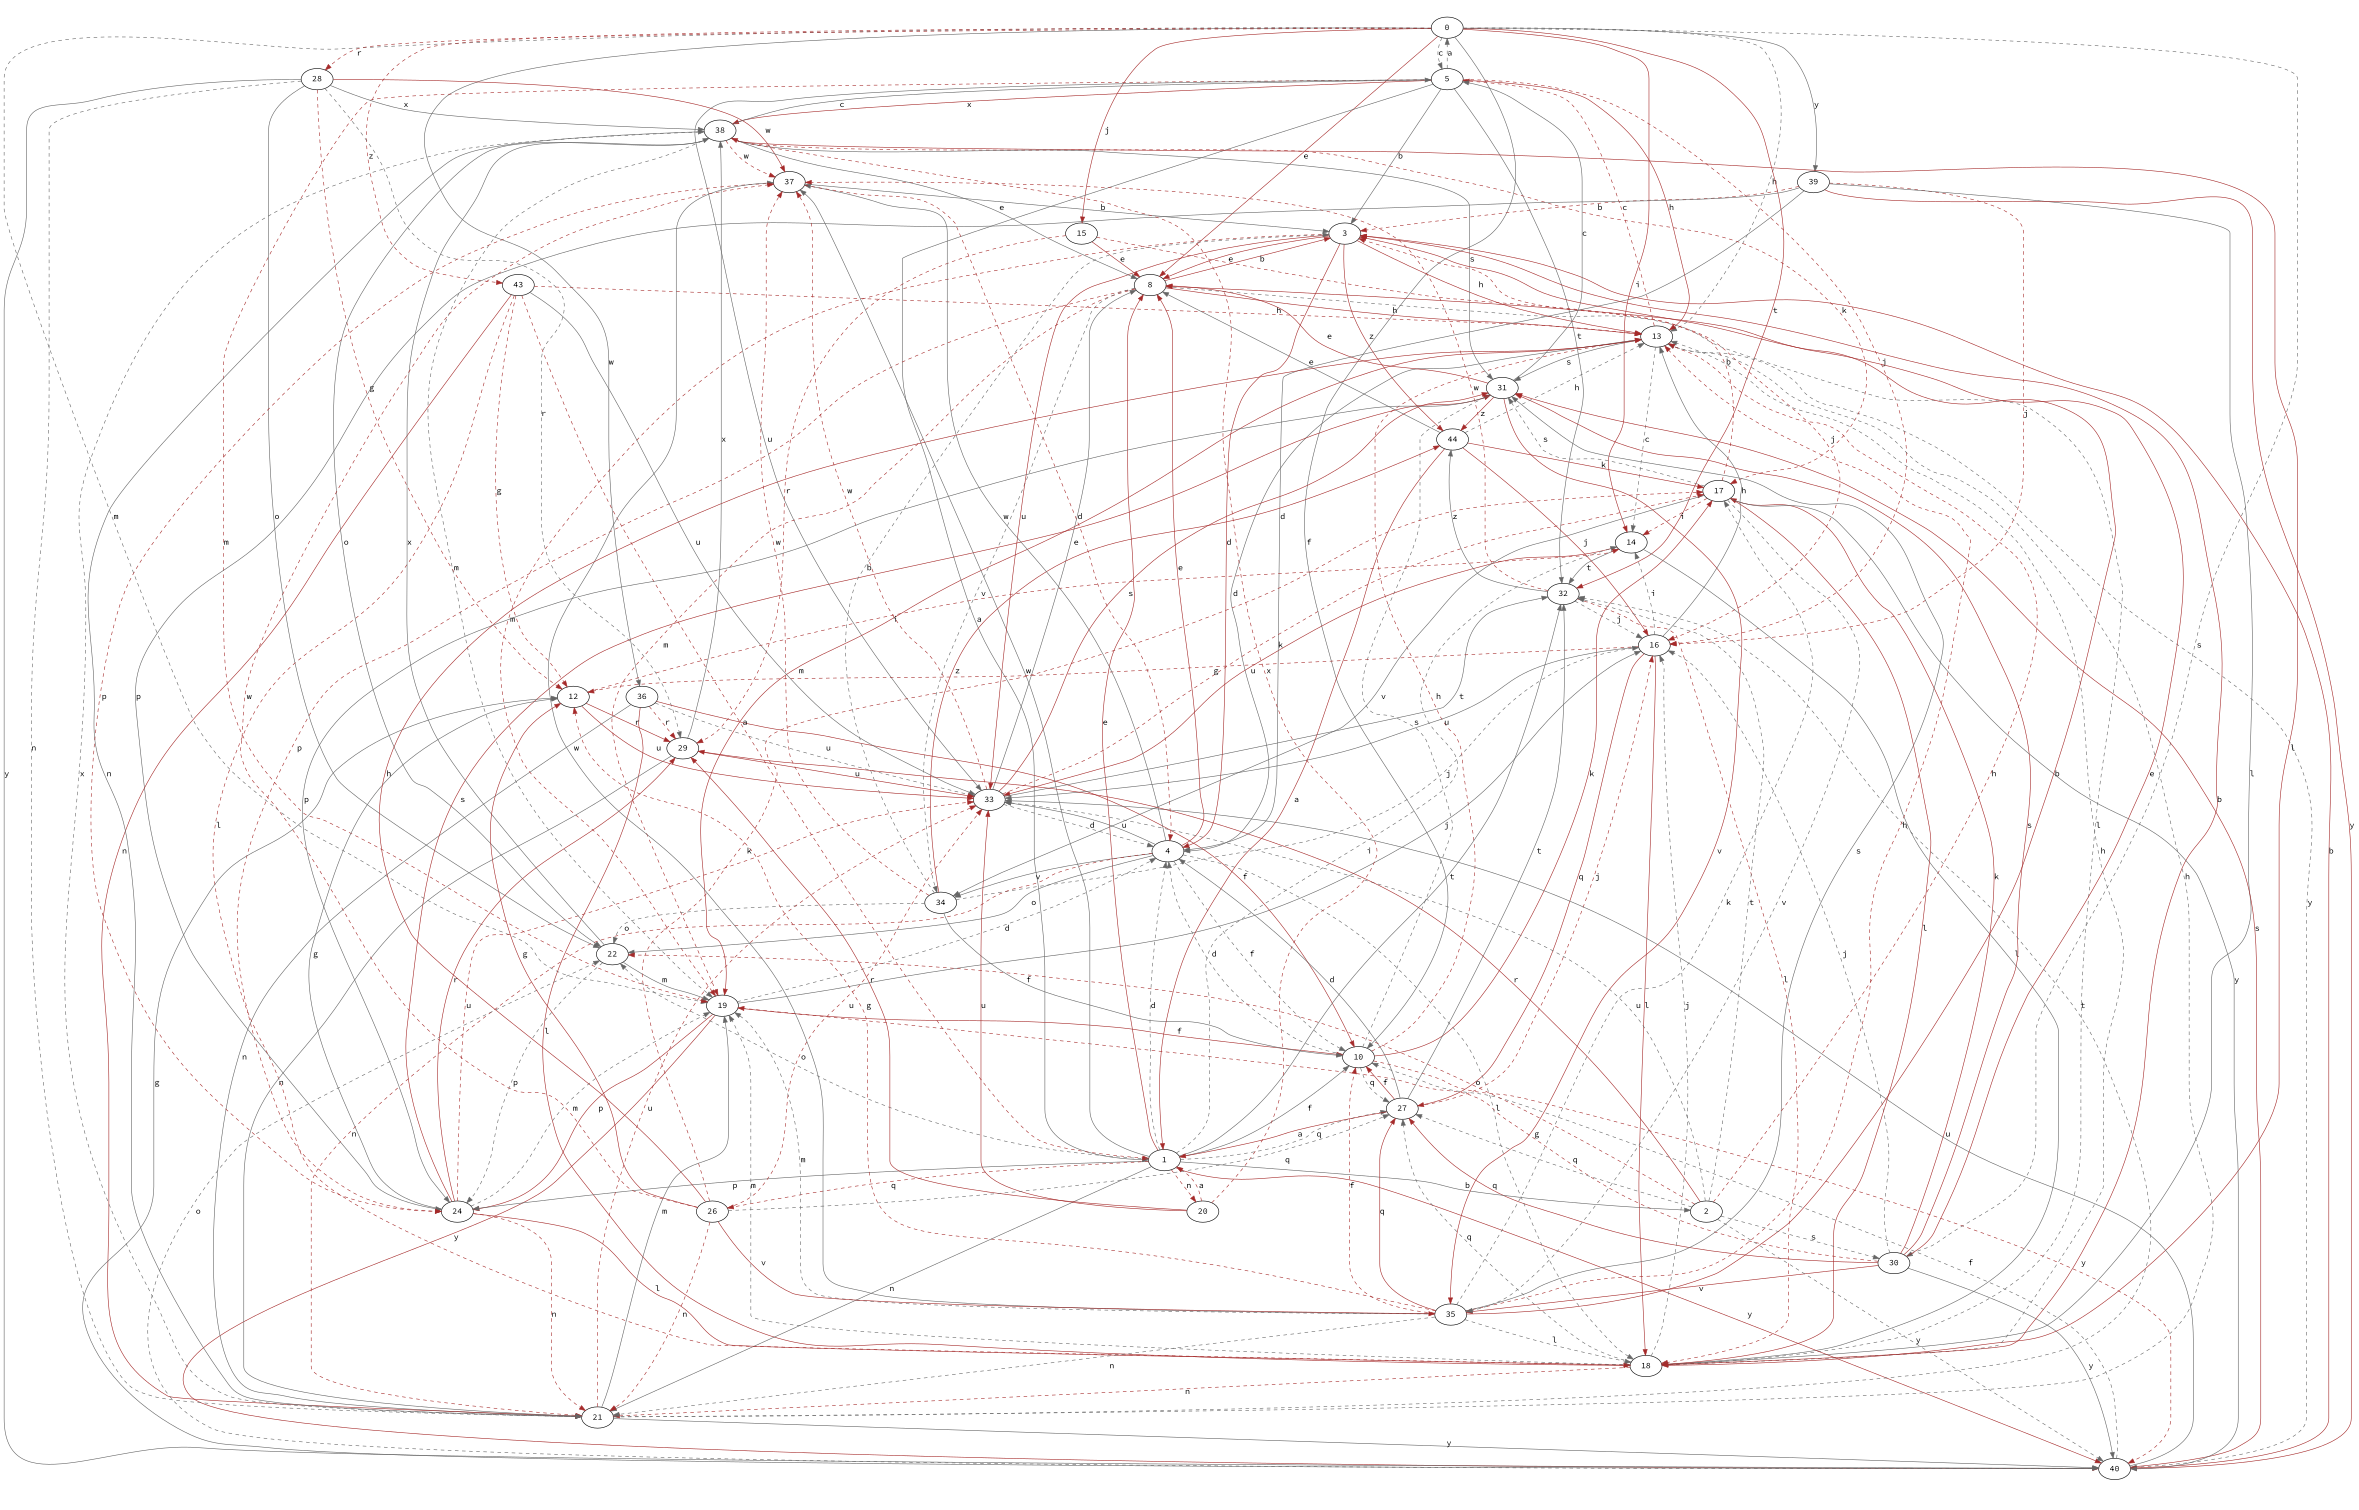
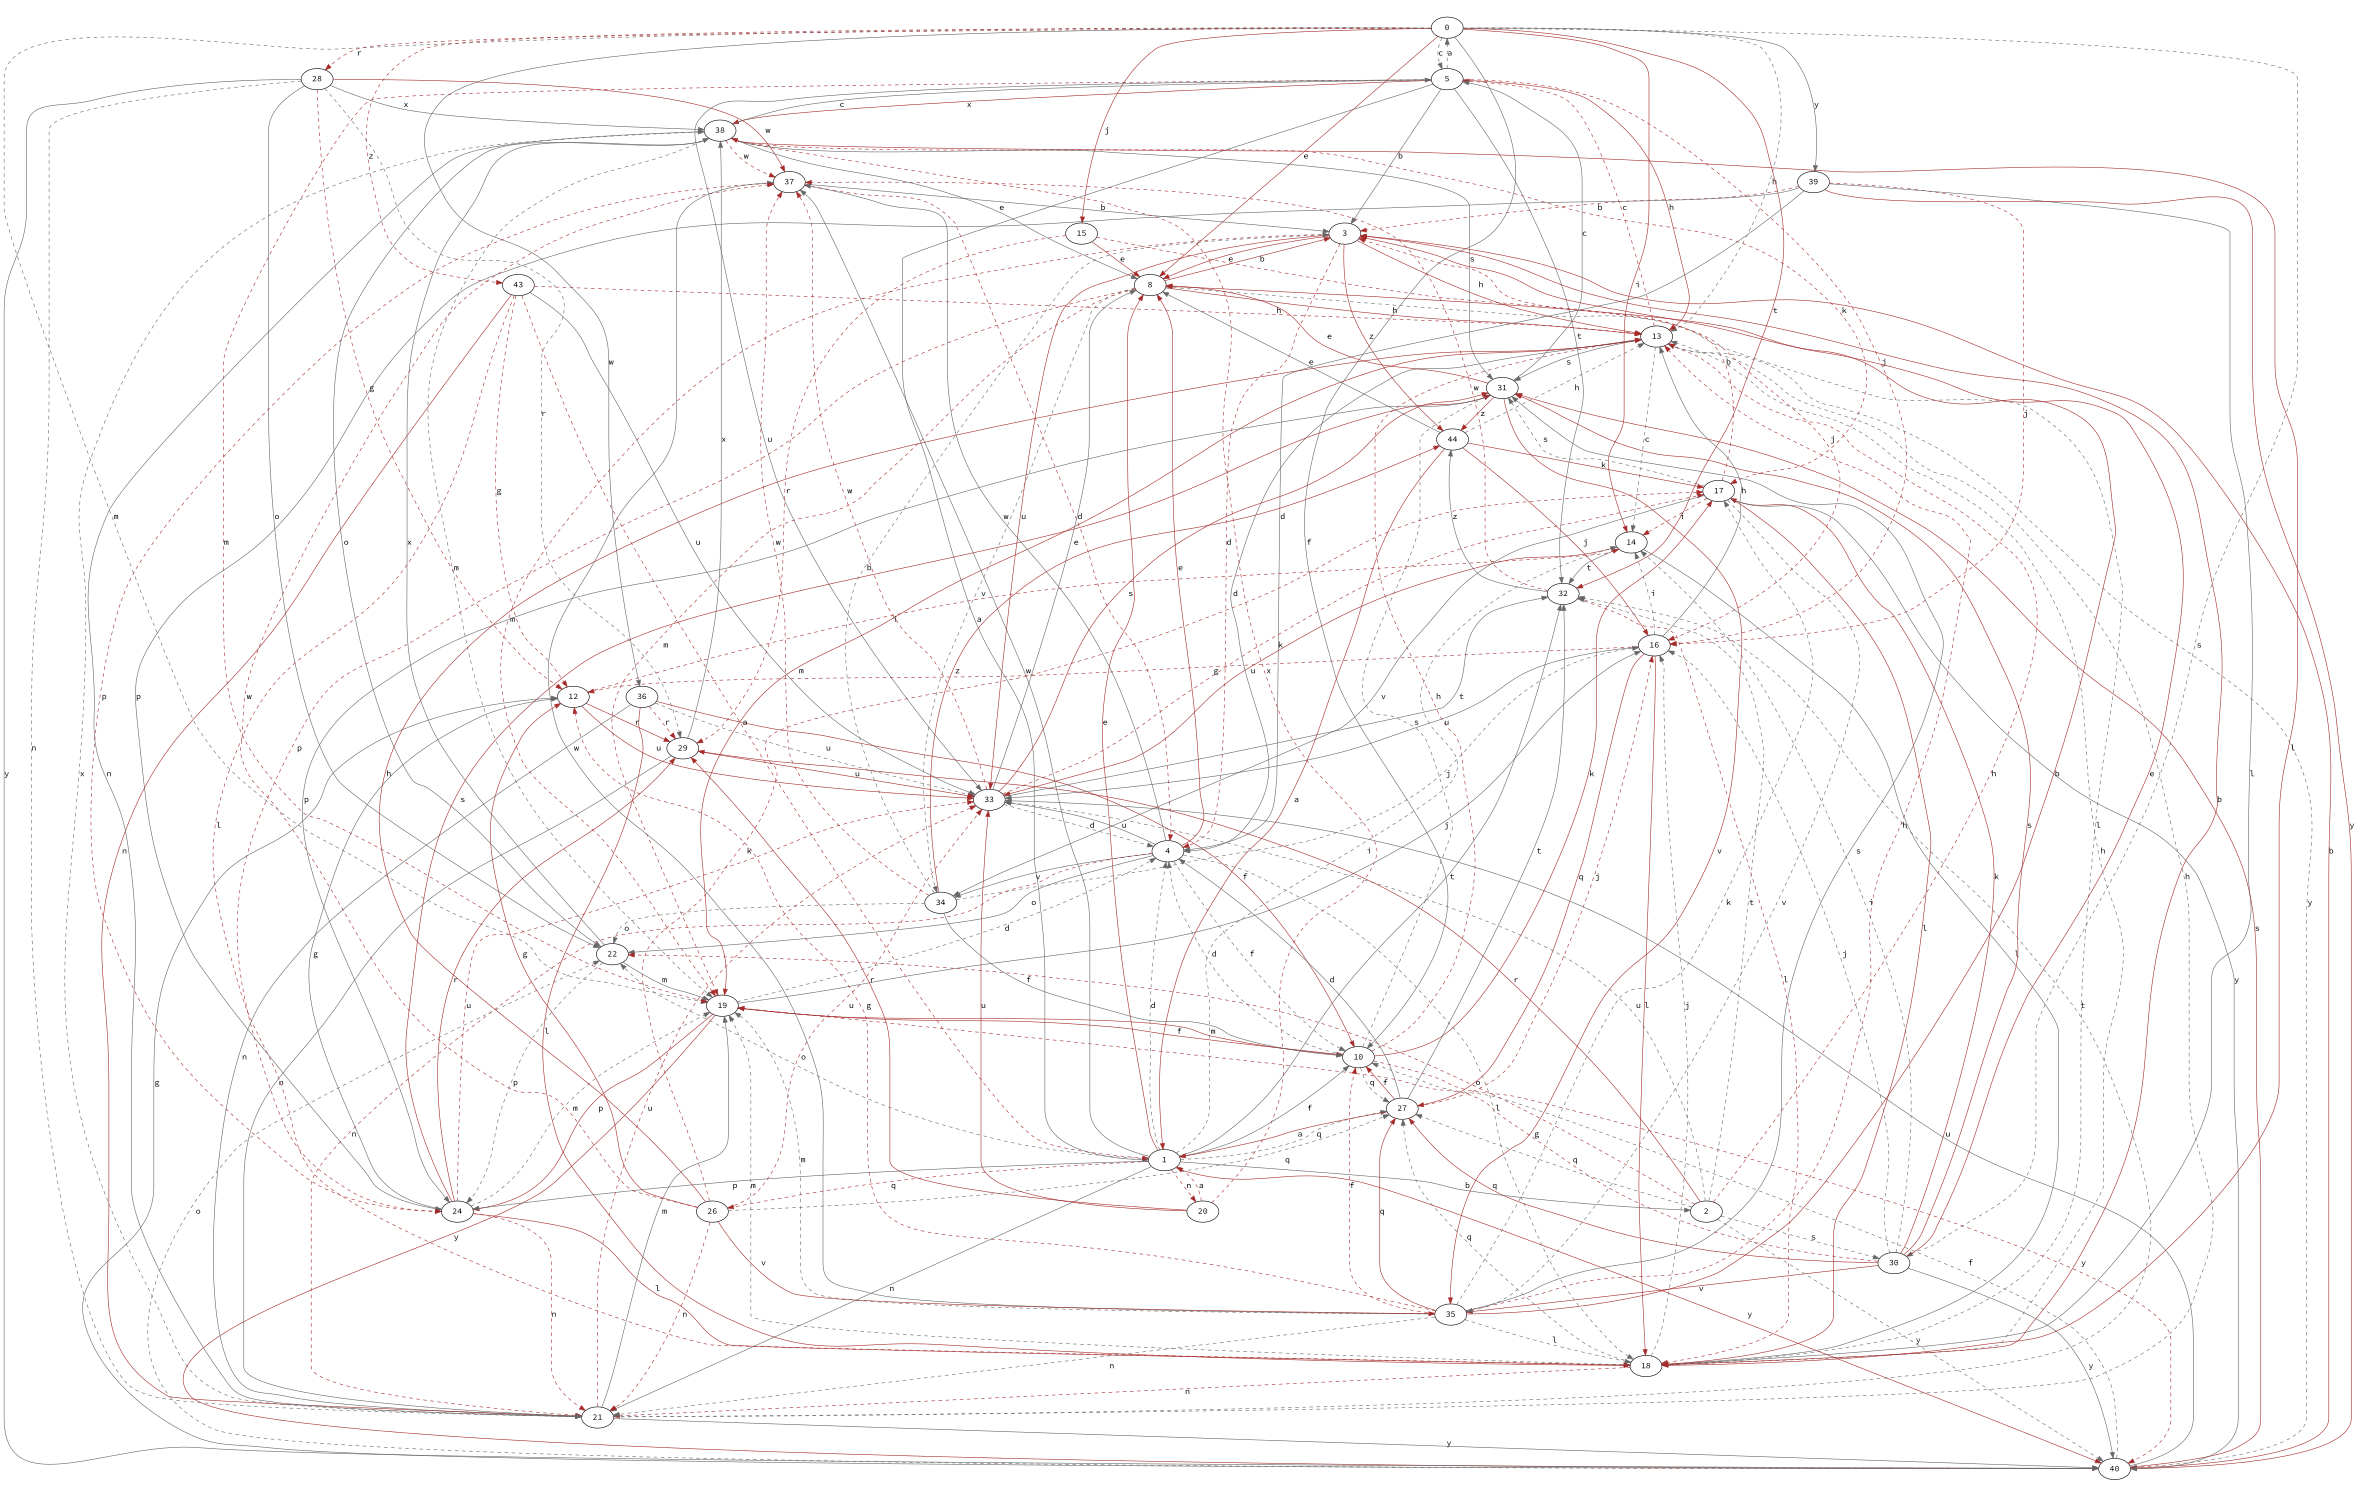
edge "3" -> "4": style solid -> dashed
edge "32" -> "16": removed, label "j"
edge "30" -> "14": added, label "i"
edge "10" -> "19": added, label "m"
